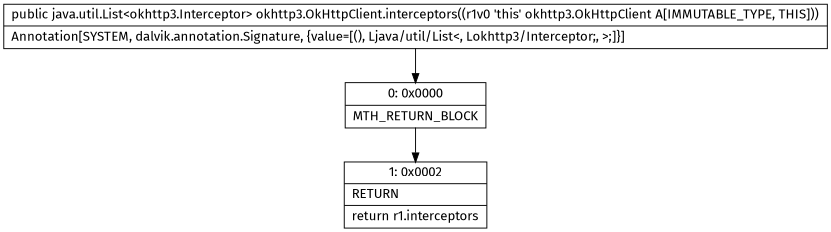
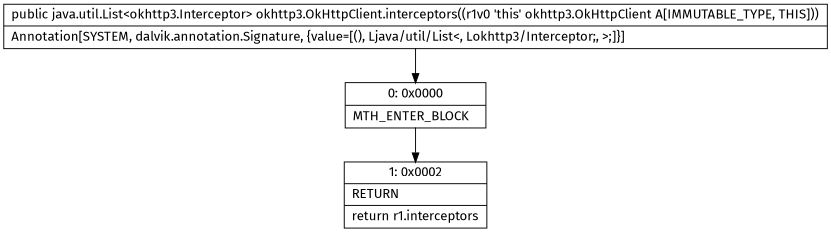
node "0: 0x0000": text "MTH_RETURN_BLOCK" -> "MTH_ENTER_BLOCK"
